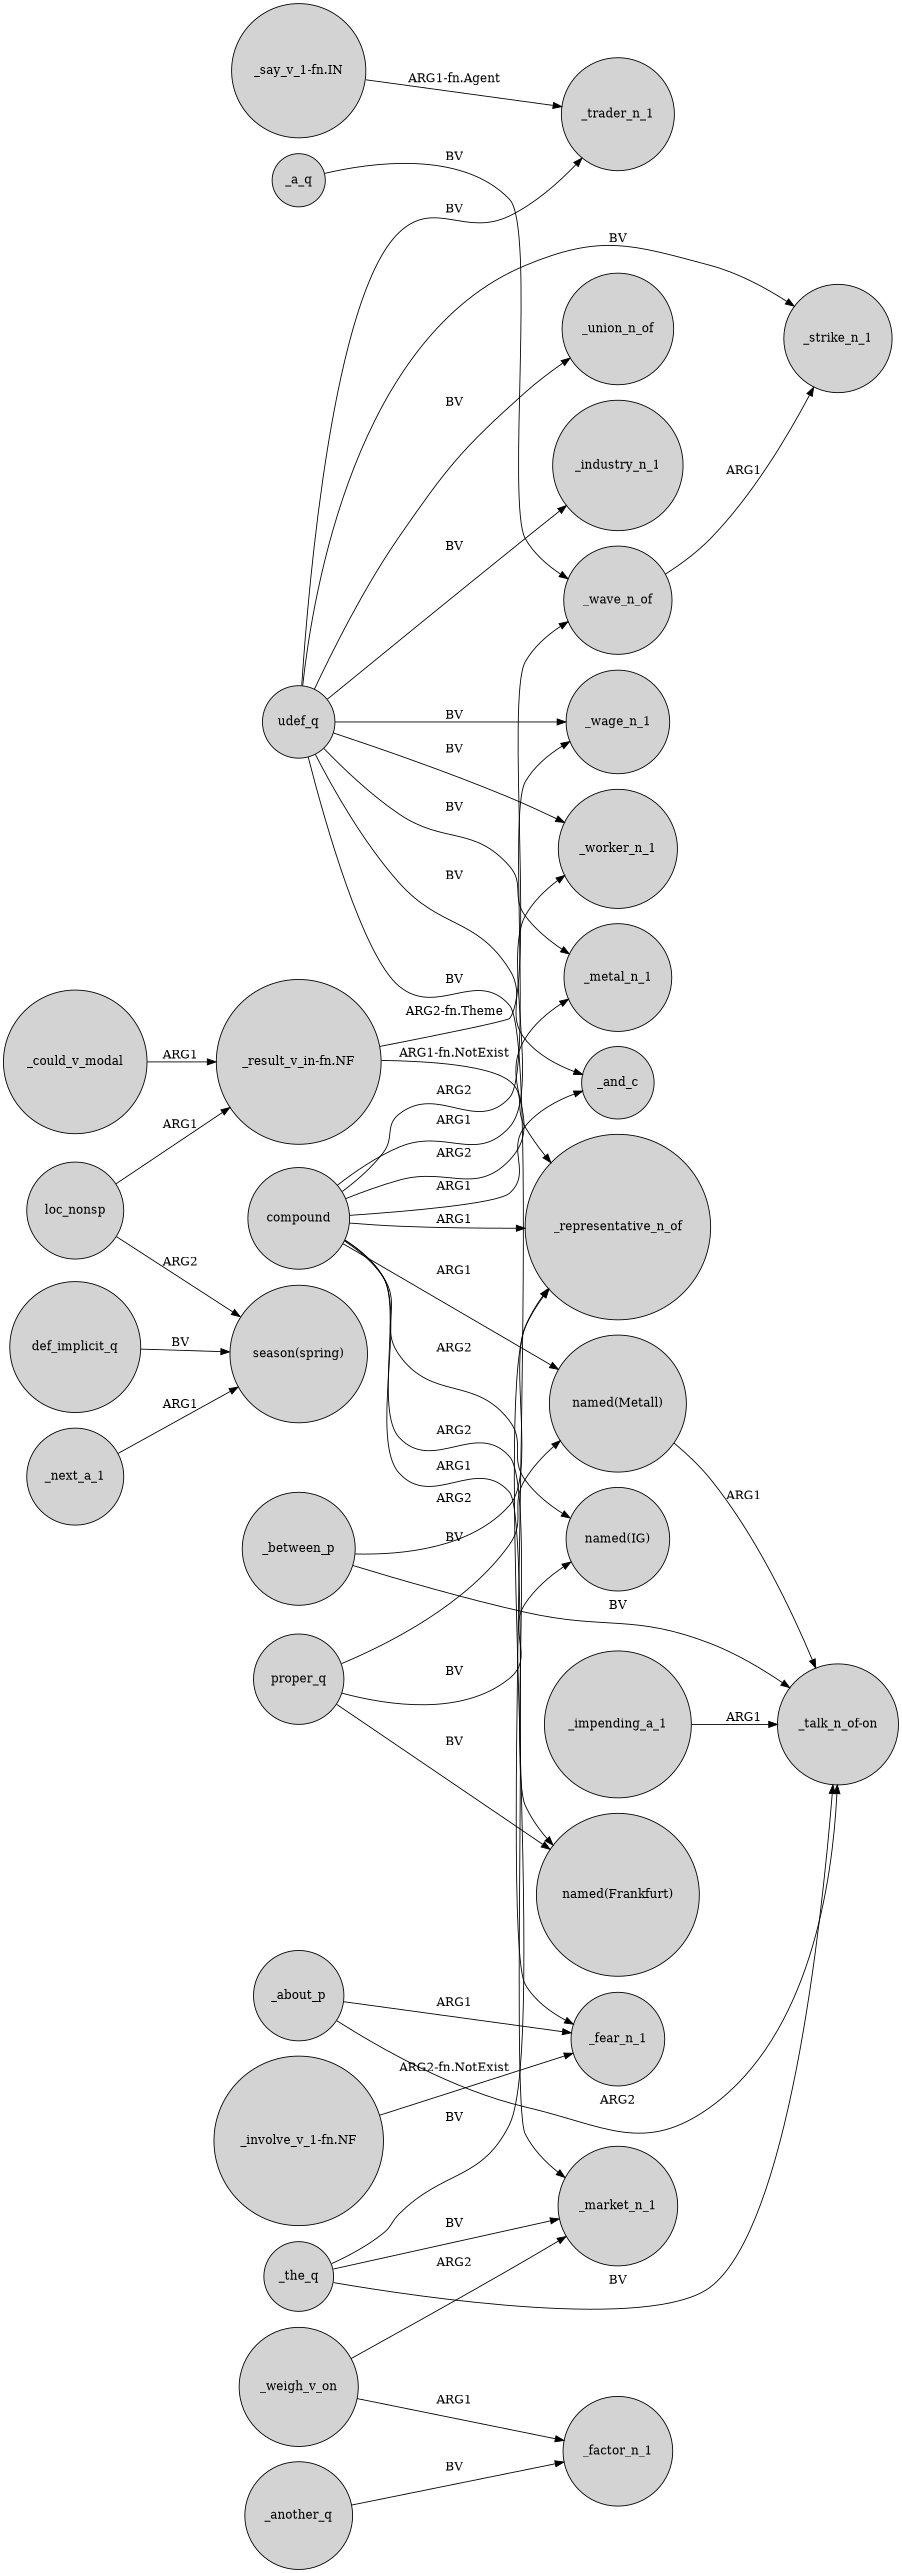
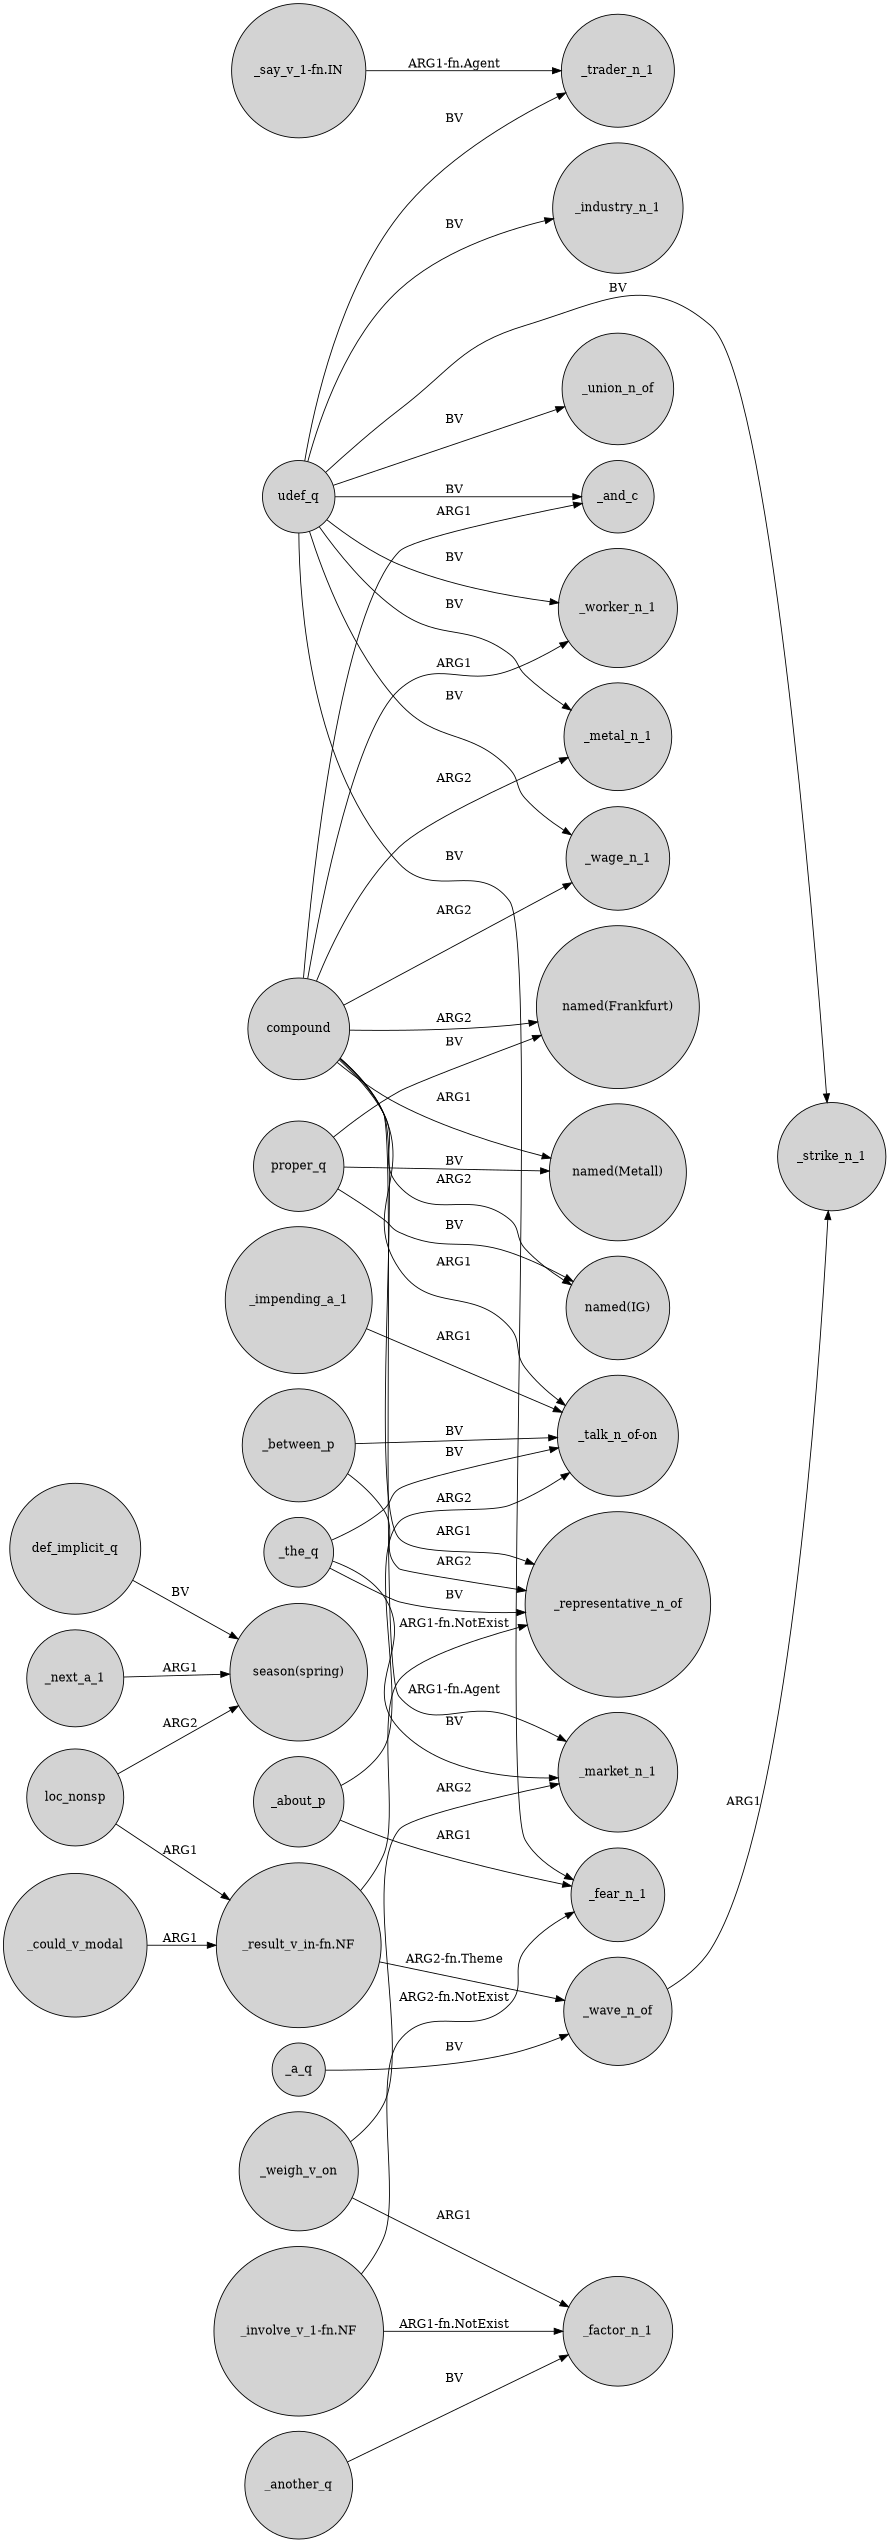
edge "compound" -> "_market_n_1": label "ARG1" -> "ARG1-fn.Agent"
edge "named(Metall)" -> "_talk_n_of-on": now "compound" -> "_talk_n_of-on"
edge "_involve_v_1-fn.NF" -> "_factor_n_1": added, label "ARG1-fn.NotExist"
